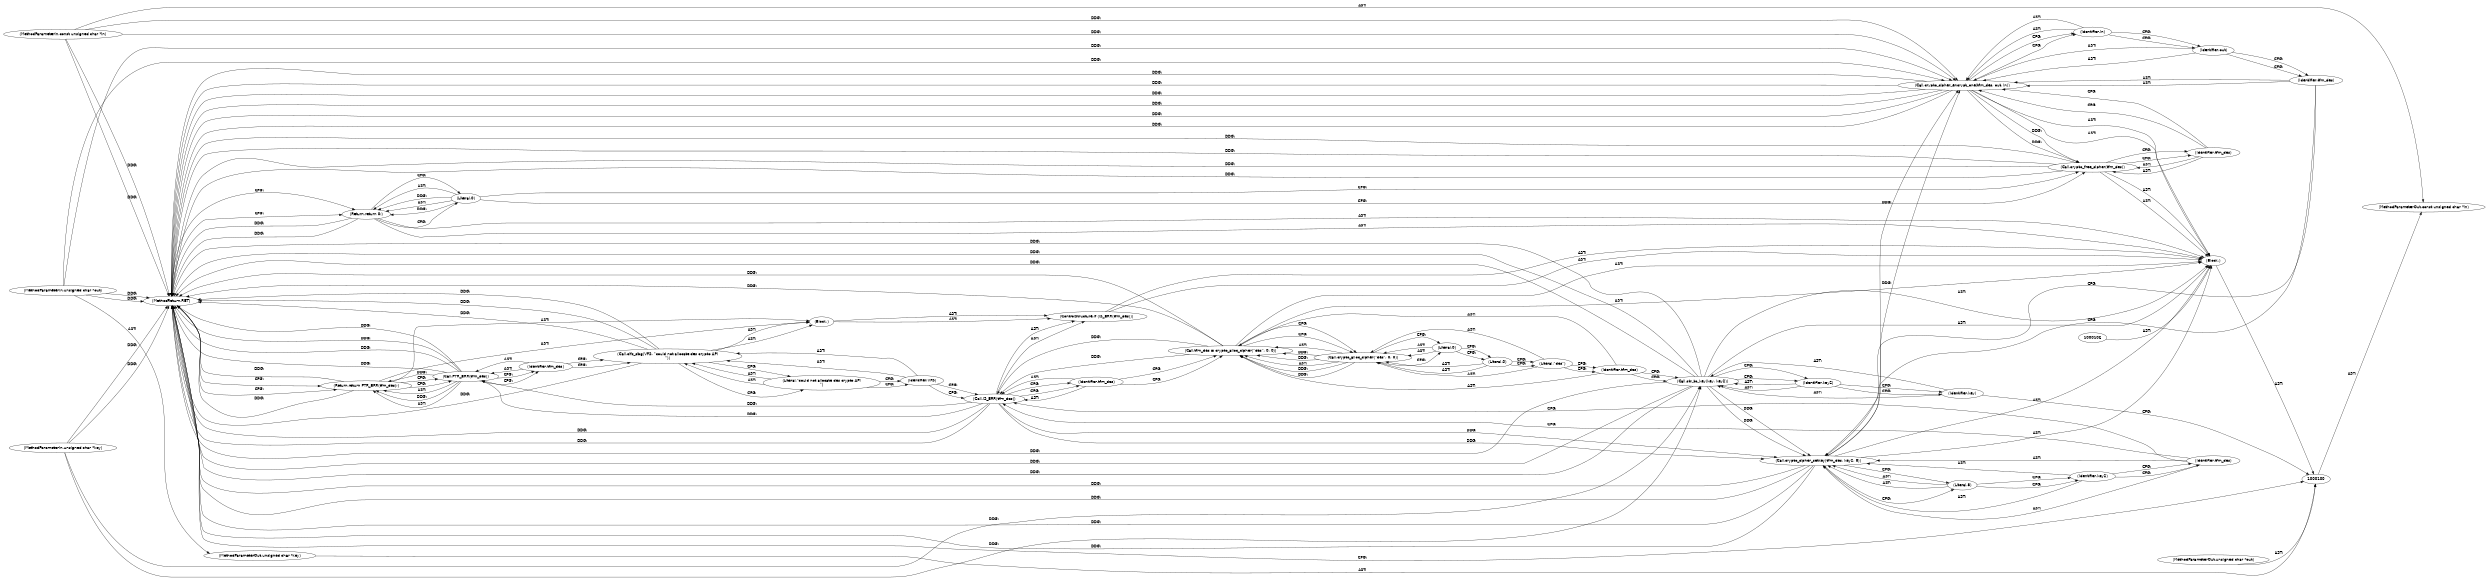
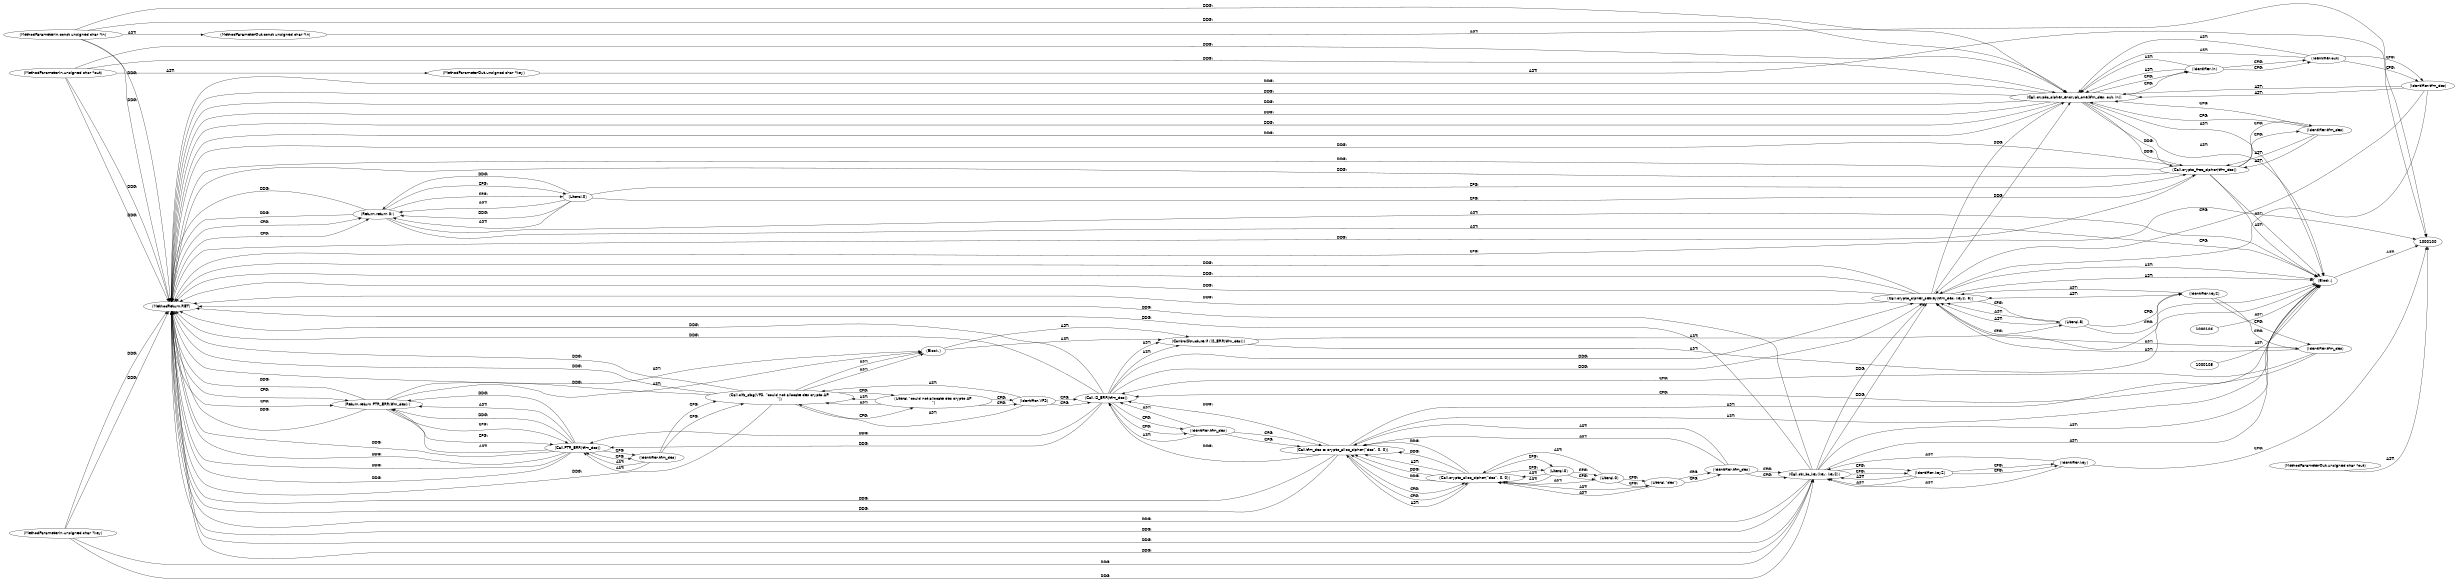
edge "1000100" -> "(MethodParameterOut,const unsigned char *in)": reversed
node "1000105": added
